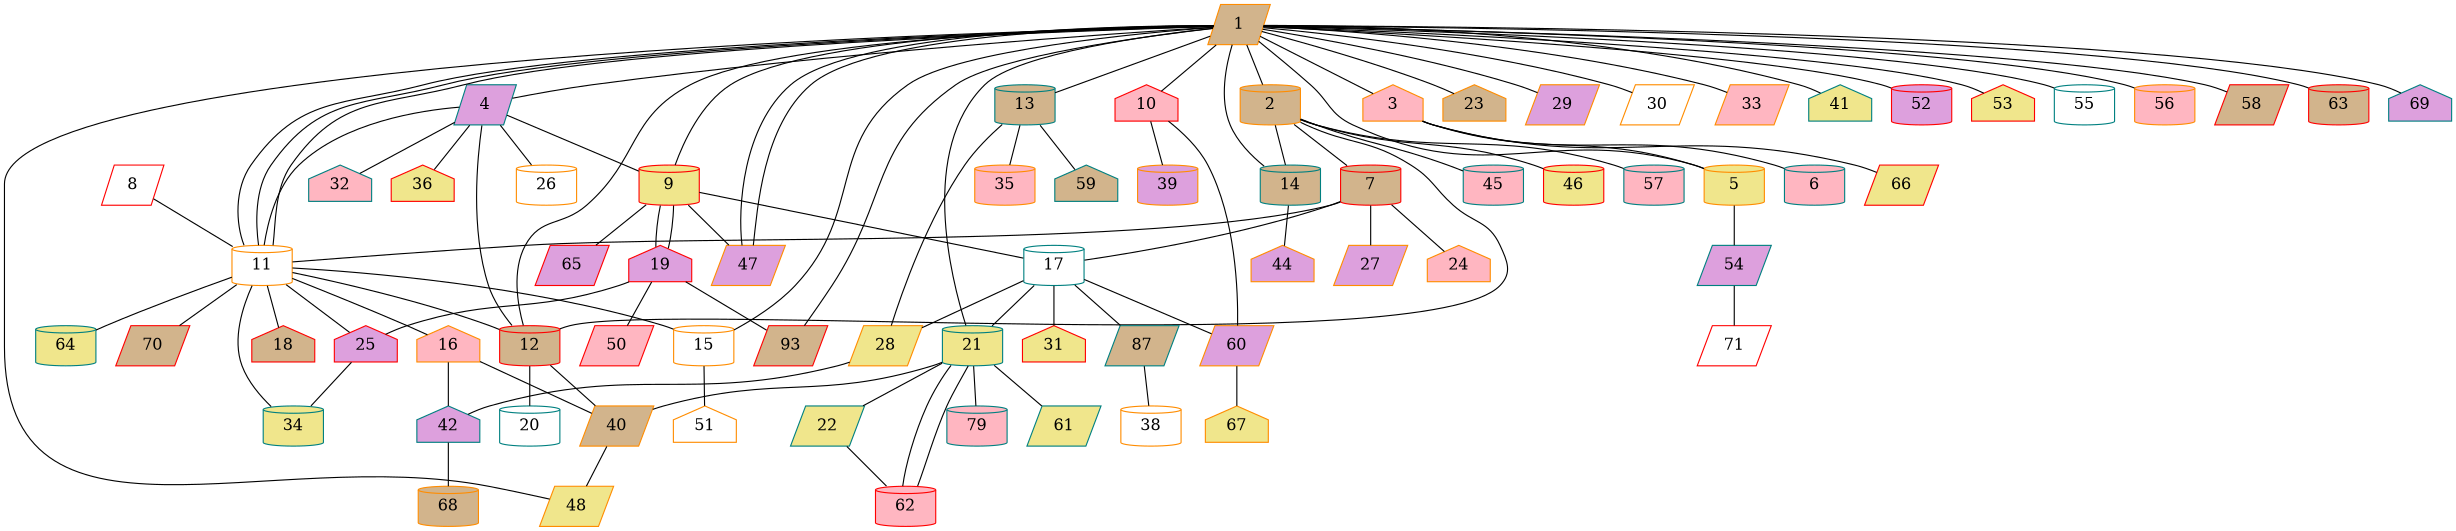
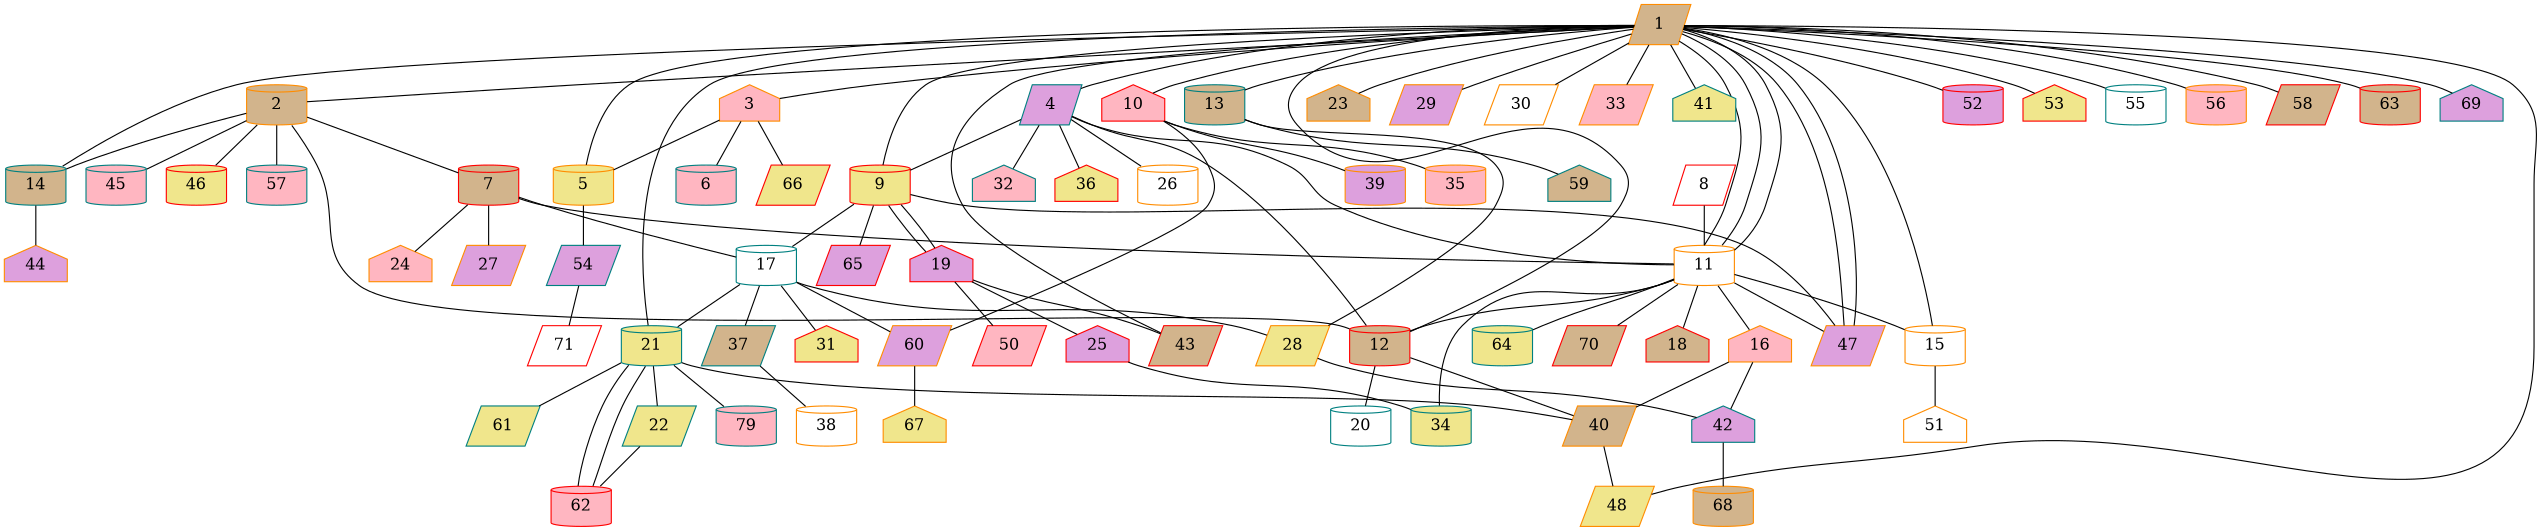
edge "13" -- "35": now "10" -- "35"
edge "11" -- "25": now "11" -- "47"
node "93": label "93" -> "43"
node "87": label "87" -> "37"
